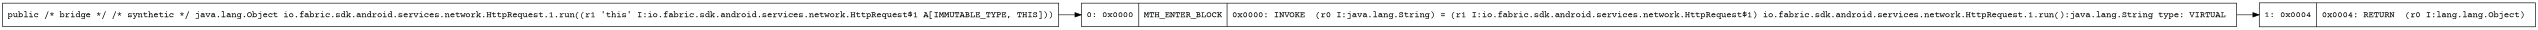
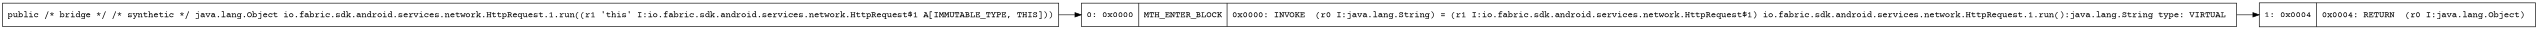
node "1: 0x0004": text "0x0004: RETURN  (r0 I:lang.lang.Object)" -> "0x0004: RETURN  (r0 I:java.lang.Object)"
